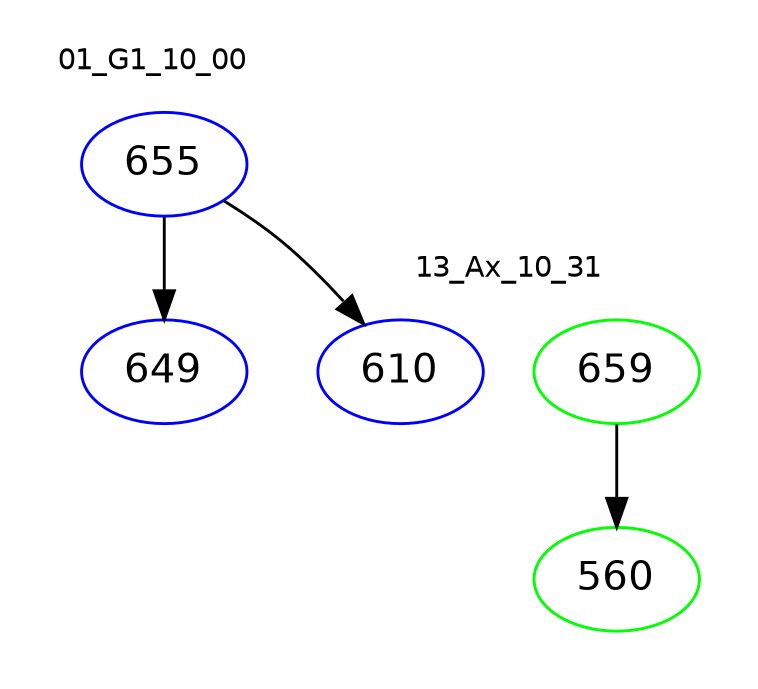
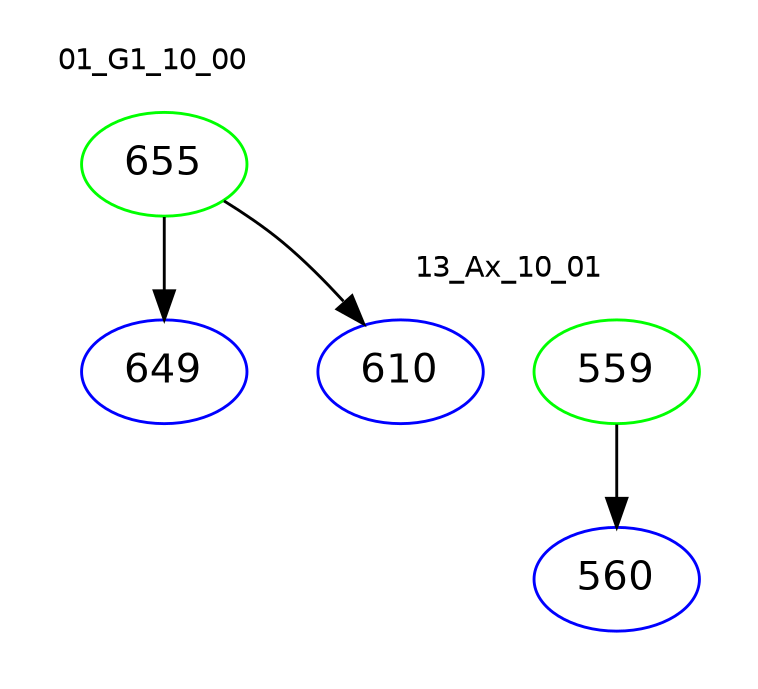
node "655": color blue -> green
cluster "13_Ax_10_31": label "13_Ax_10_31" -> "13_Ax_10_01"
node "659": label "659" -> "559"
node "560": color green -> blue
